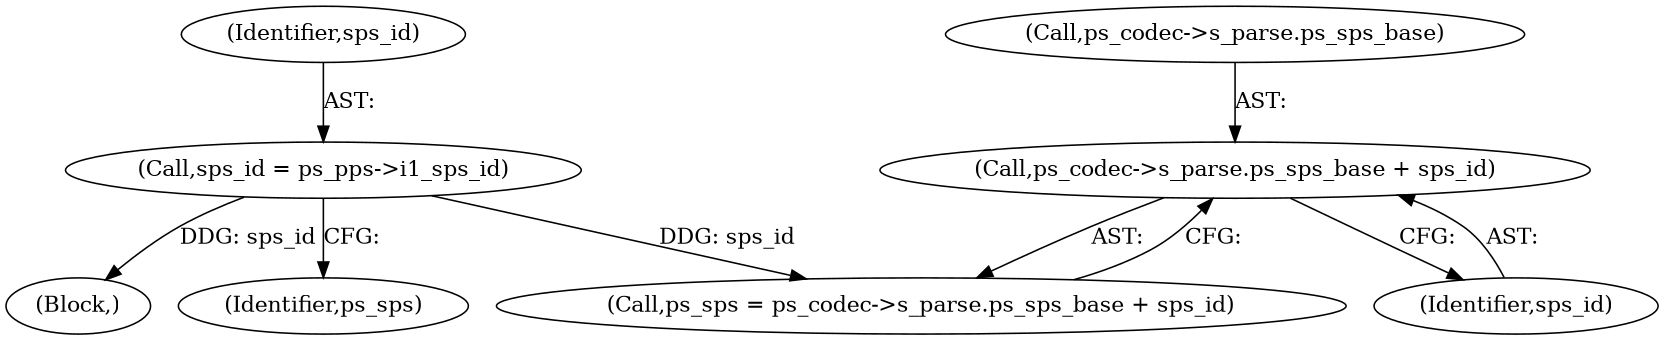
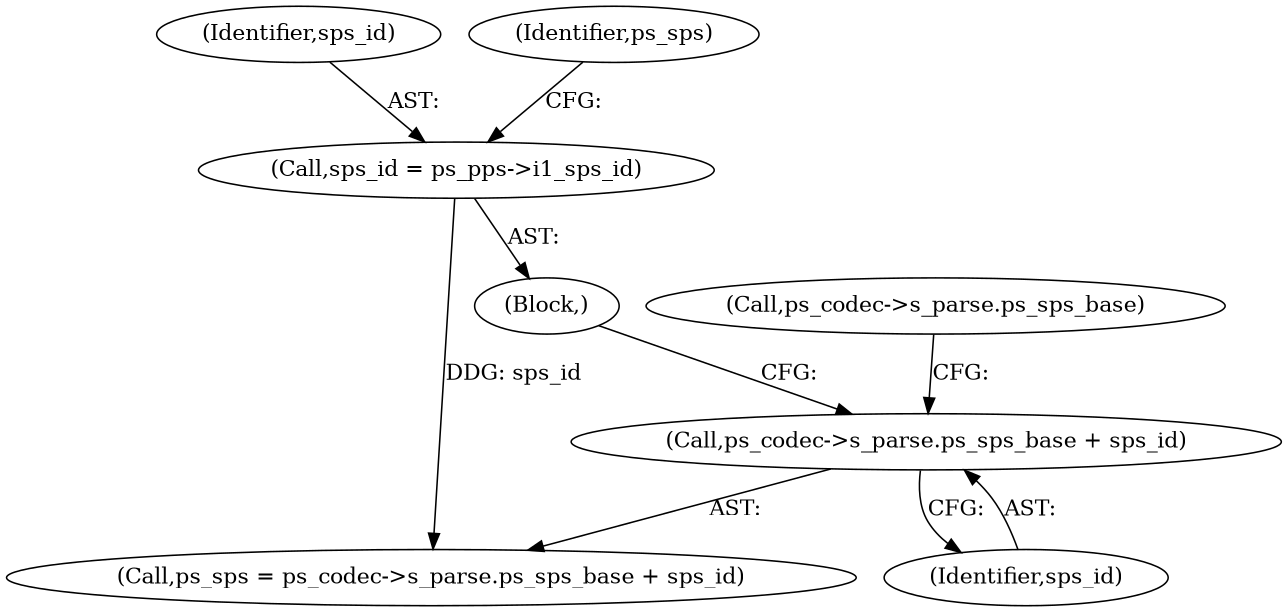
edge "(Call,ps_codec->s_parse.ps_sps_base)" -> "(Call,ps_codec->s_parse.ps_sps_base + sps_id)": label "AST: " -> "CFG: "
edge "(Call,sps_id = ps_pps->i1_sps_id)" -> "(Identifier,ps_sps)": reversed
edge "(Call,sps_id = ps_pps->i1_sps_id)" -> "(Block,)": label "DDG: sps_id" -> "AST: "
edge "(Call,ps_sps = ps_codec->s_parse.ps_sps_base + sps_id)" -> "(Call,ps_codec->s_parse.ps_sps_base + sps_id)": now "(Block,)" -> "(Call,ps_codec->s_parse.ps_sps_base + sps_id)"
